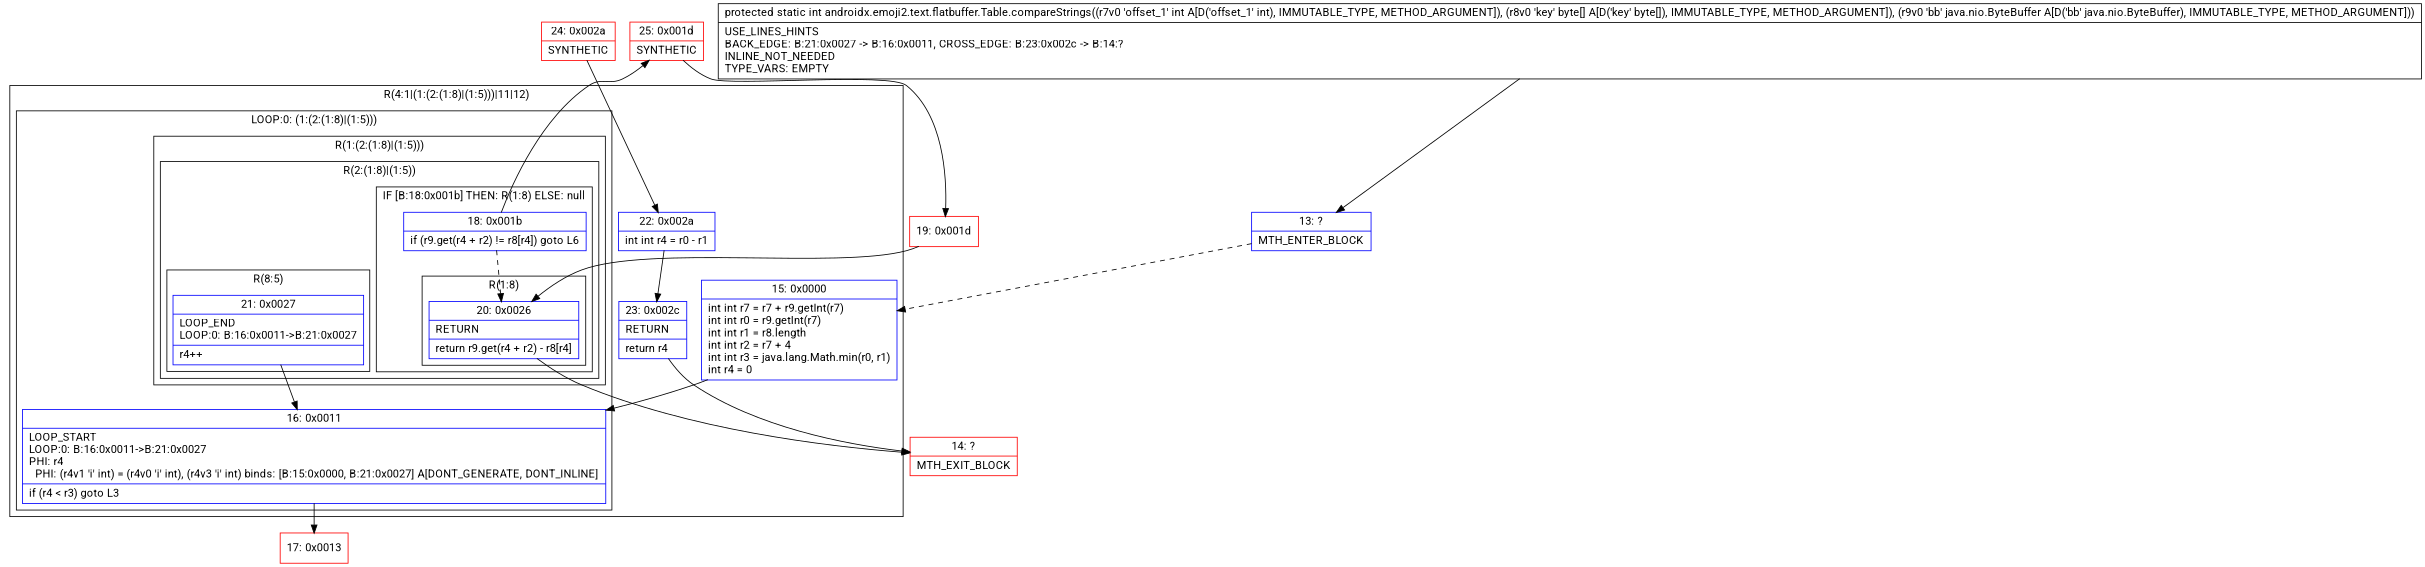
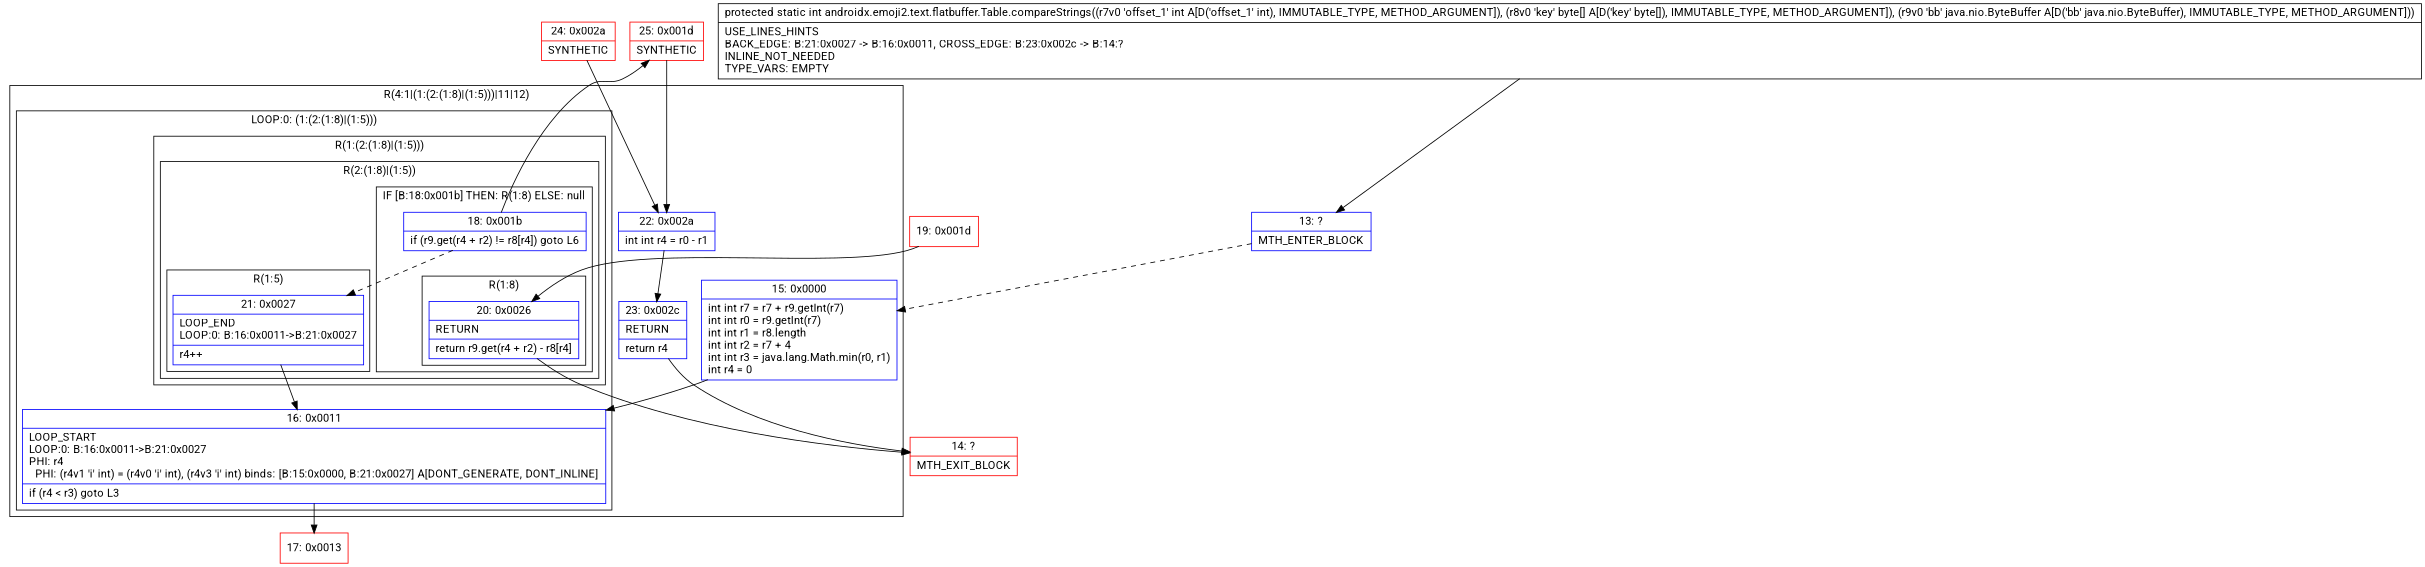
edge "25: 0x001d" -> "19: 0x001d": now "25: 0x001d" -> "22: 0x002a"
edge "18: 0x001b" -> "20: 0x0026": now "18: 0x001b" -> "21: 0x0027"
cluster "R(8:5)": label "R(8:5)" -> "R(1:5)"
